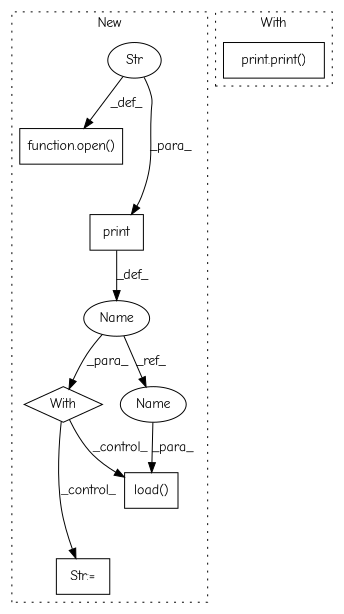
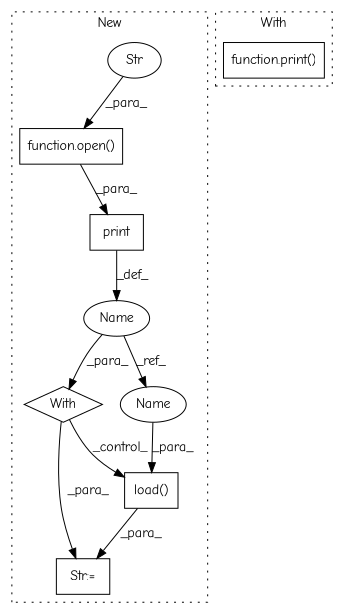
node "print.print()": label "print.print()" -> "function.print()"
edge "Str" -> "function.open()": label "_def_" -> "_para_"
edge "Str" -> "print": now "function.open()" -> "print"
edge "With" -> "Str:=": label "_control_" -> "_para_"
edge "load()" -> "Str:=": added, label "_para_"
